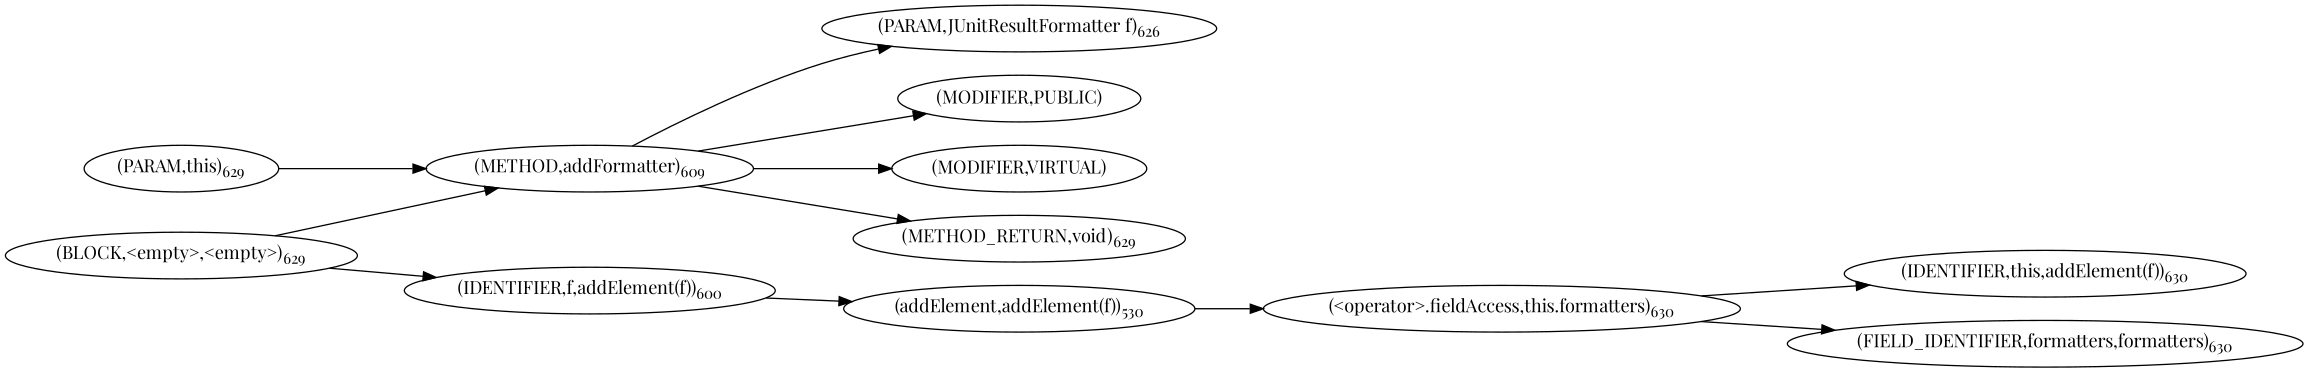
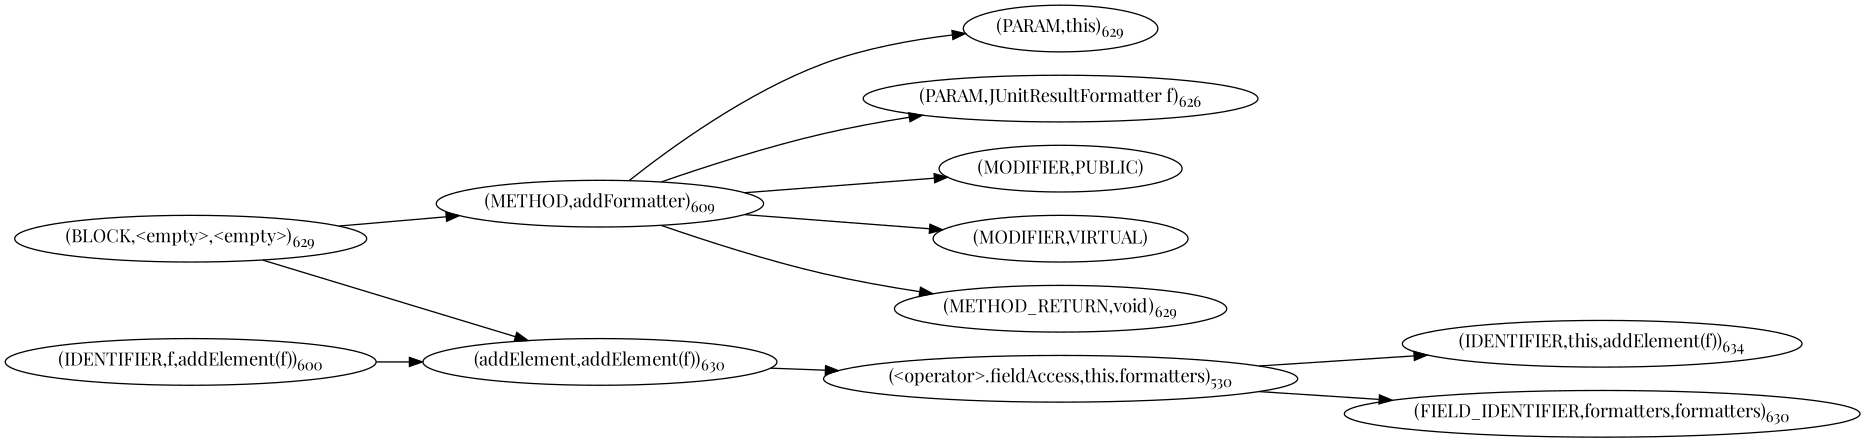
edge "(PARAM,this)" -> "(METHOD,addFormatter)": reversed
edge "(BLOCK,<empty>,<empty>)" -> "(IDENTIFIER,f,addElement(f))": now "(BLOCK,<empty>,<empty>)" -> "(addElement,addElement(f))"
node "(IDENTIFIER,this,addElement(f))": text "630" -> "634"
node "(addElement,addElement(f))": text "530" -> "630"
node "(<operator>.fieldAccess,this.formatters)": text "630" -> "530"
